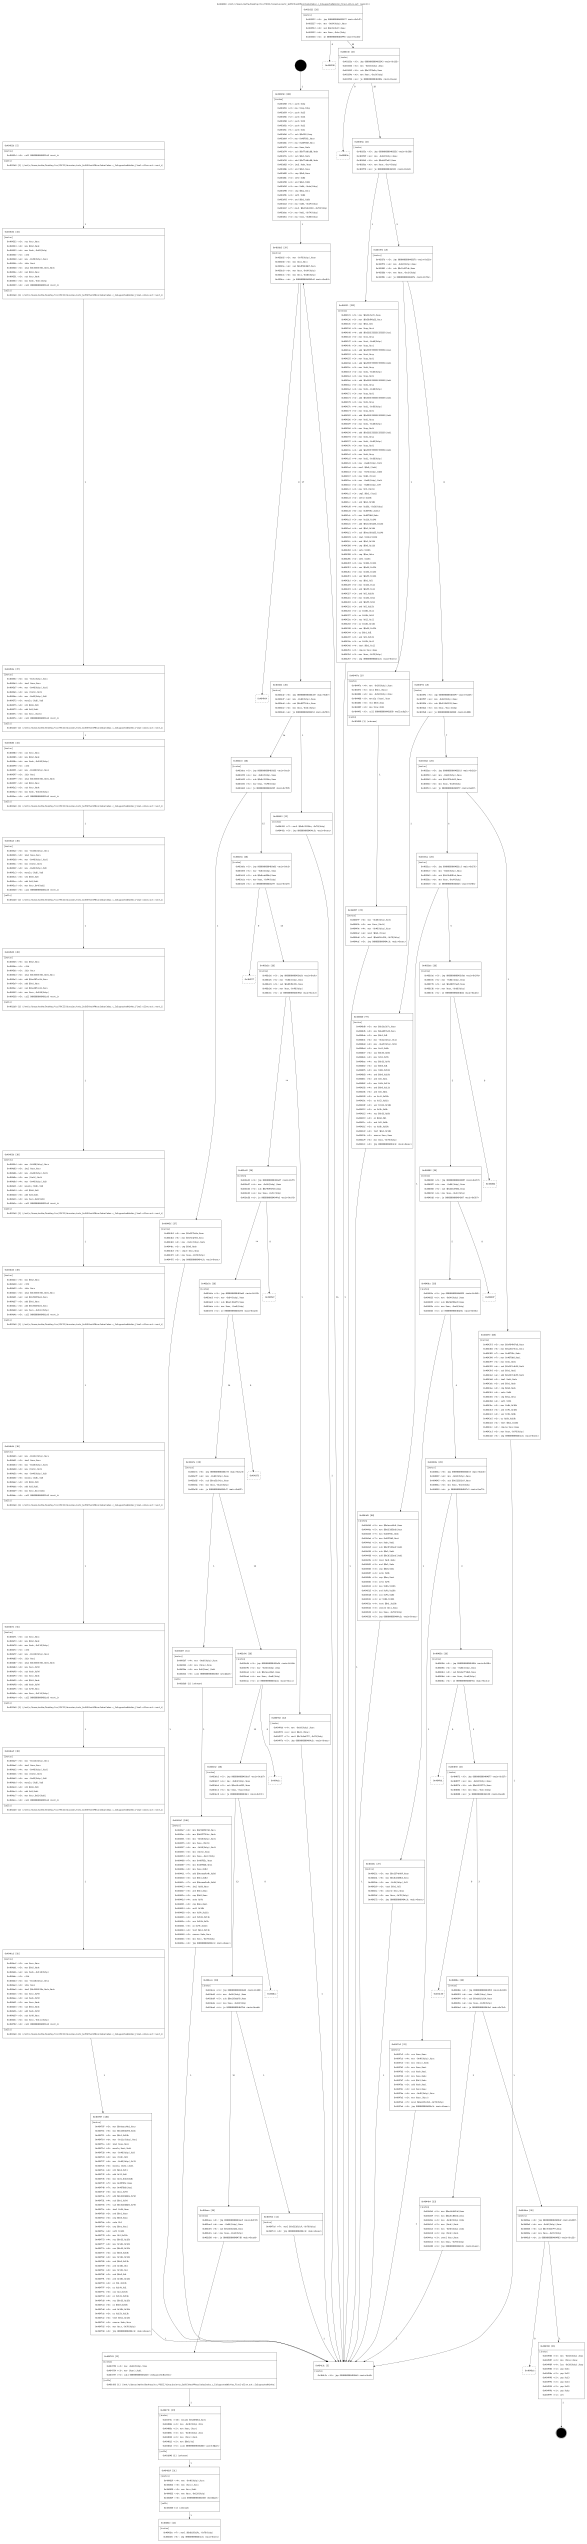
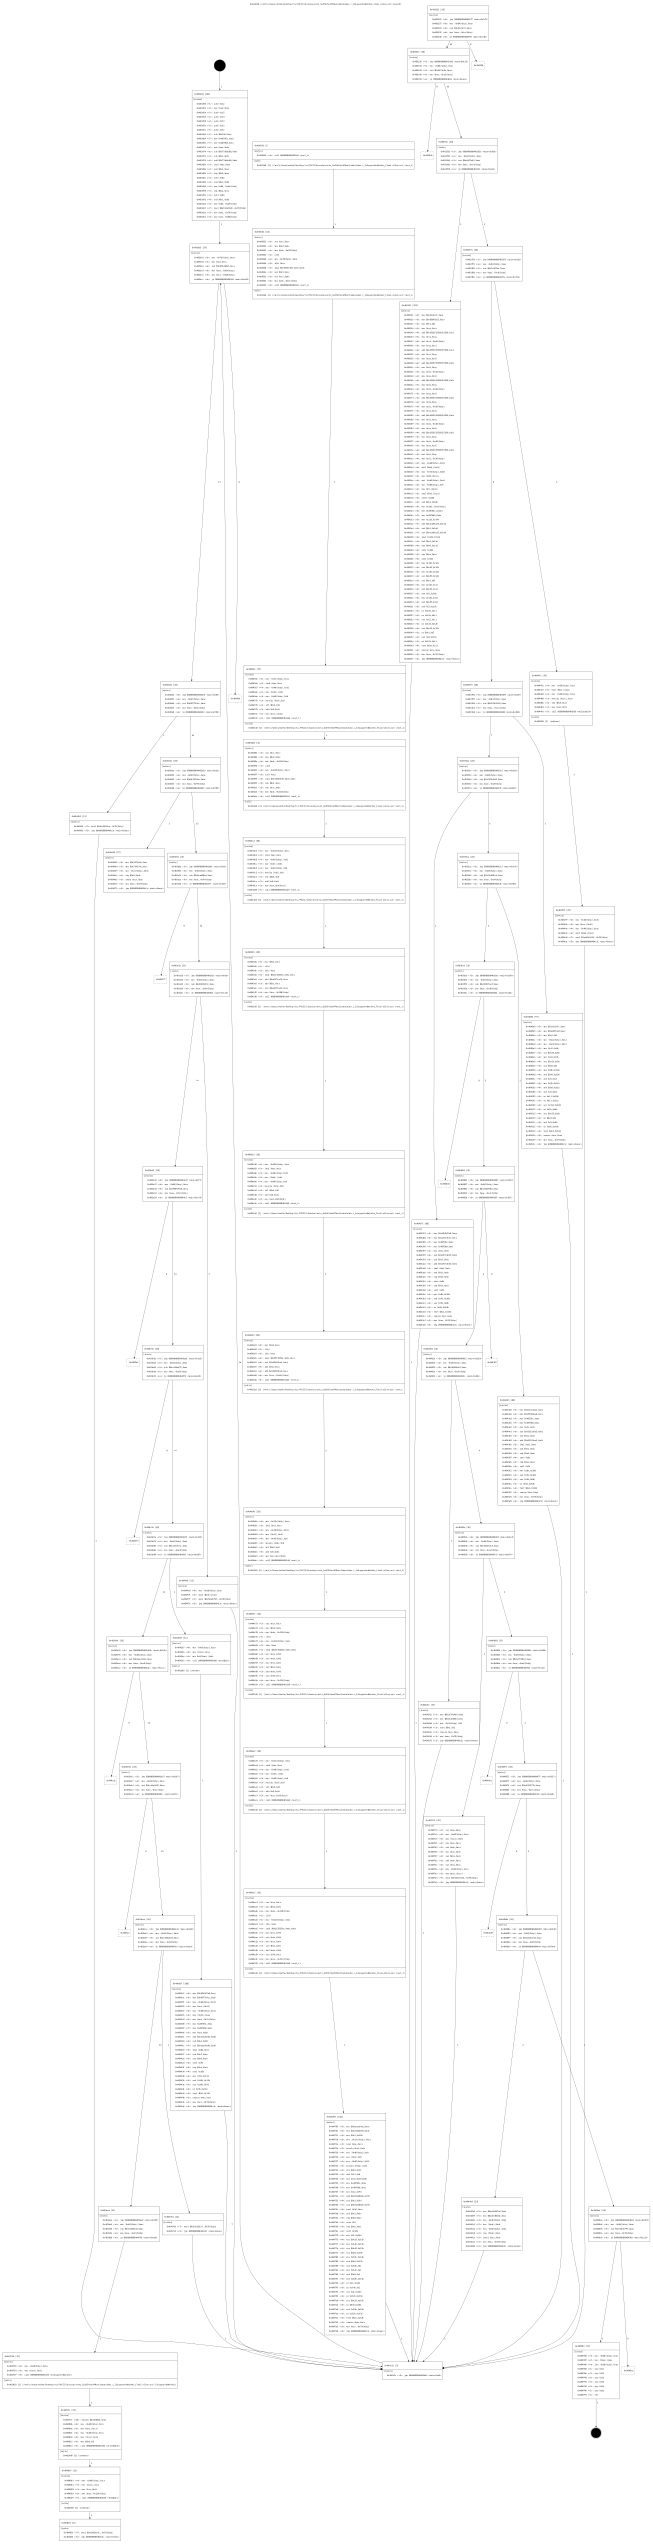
edge "0x40445f [27]" -> "0x404c3c [5]": removed, label "1"
